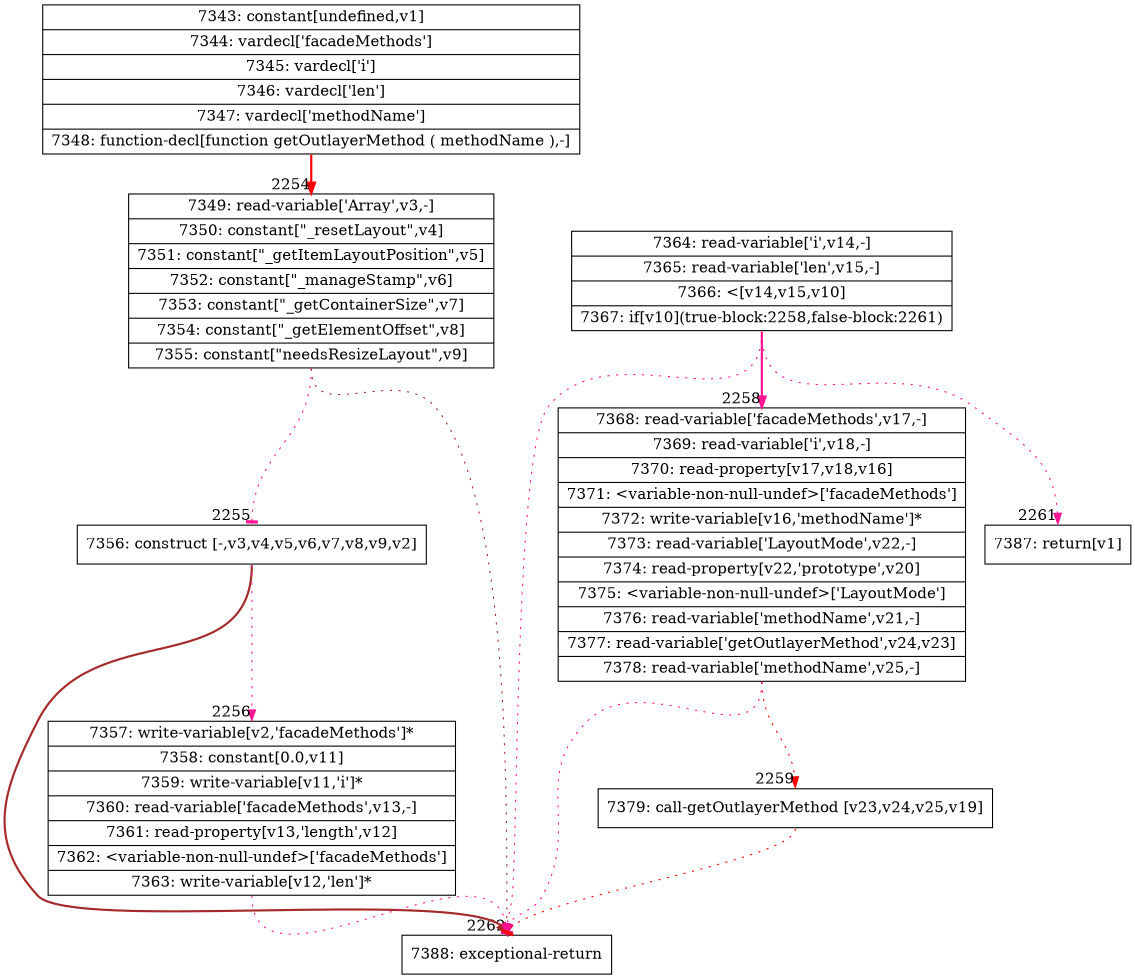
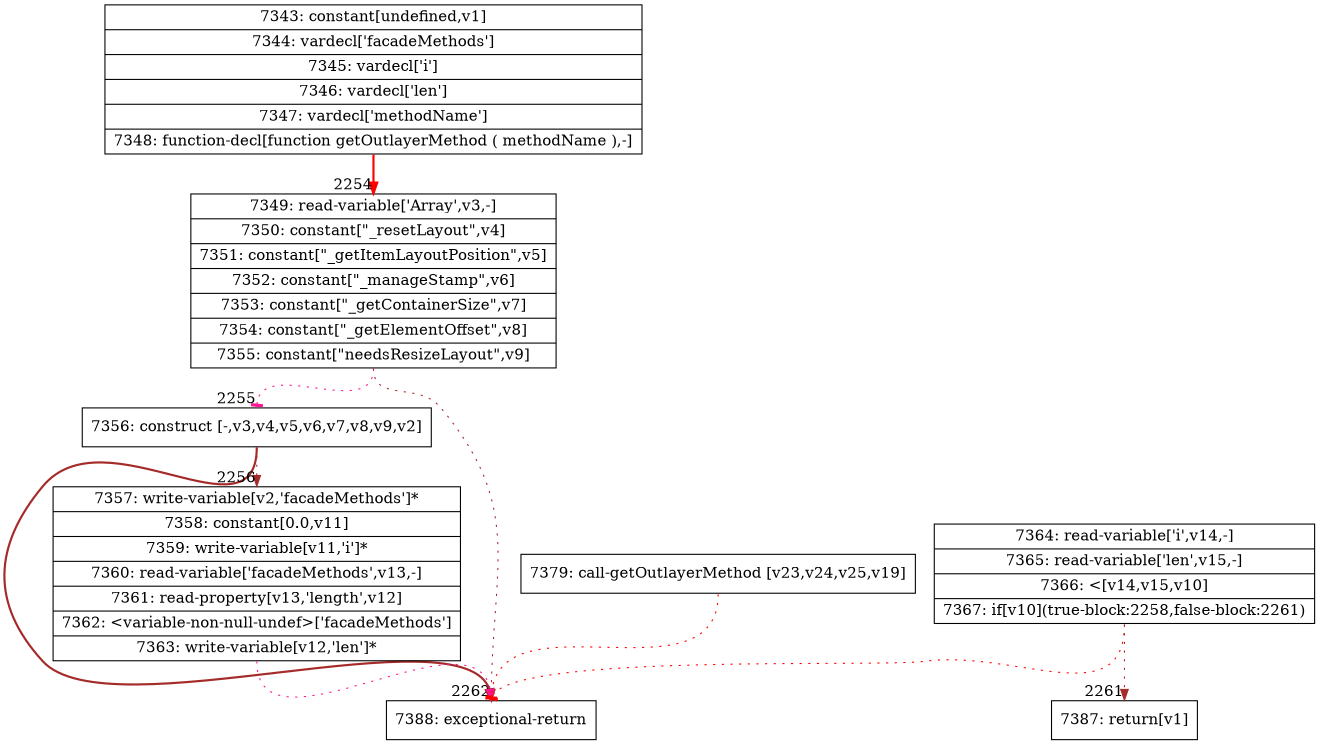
edge "7364: read-variable['i',v14,-]" -> "7387: return[v1]": color deeppink -> brown
edge "7364: read-variable['i',v14,-]" -> "7388: exceptional-return": color deeppink -> red
node "7368: read-variable['facadeMethods',v17,-]": removed
edge "7356: construct [-,v3,v4,v5,v6,v7,v8,v9,v2]" -> "7357: write-variable[v2,'facadeMethods']*": color deeppink -> brown
